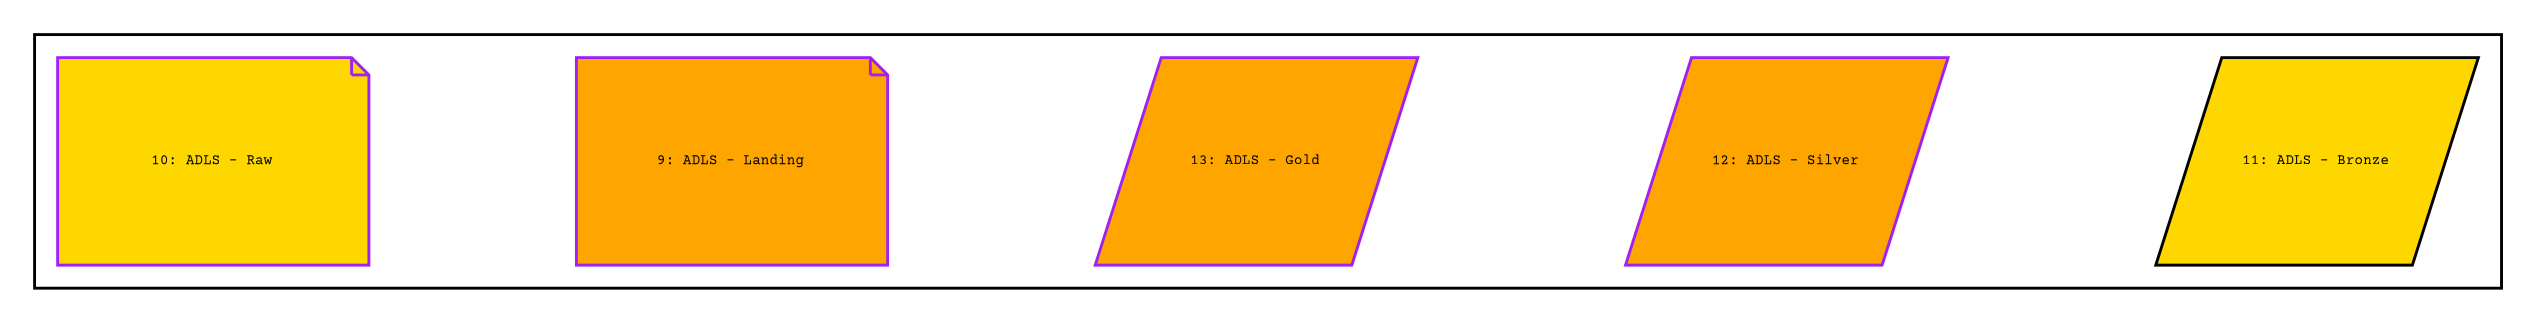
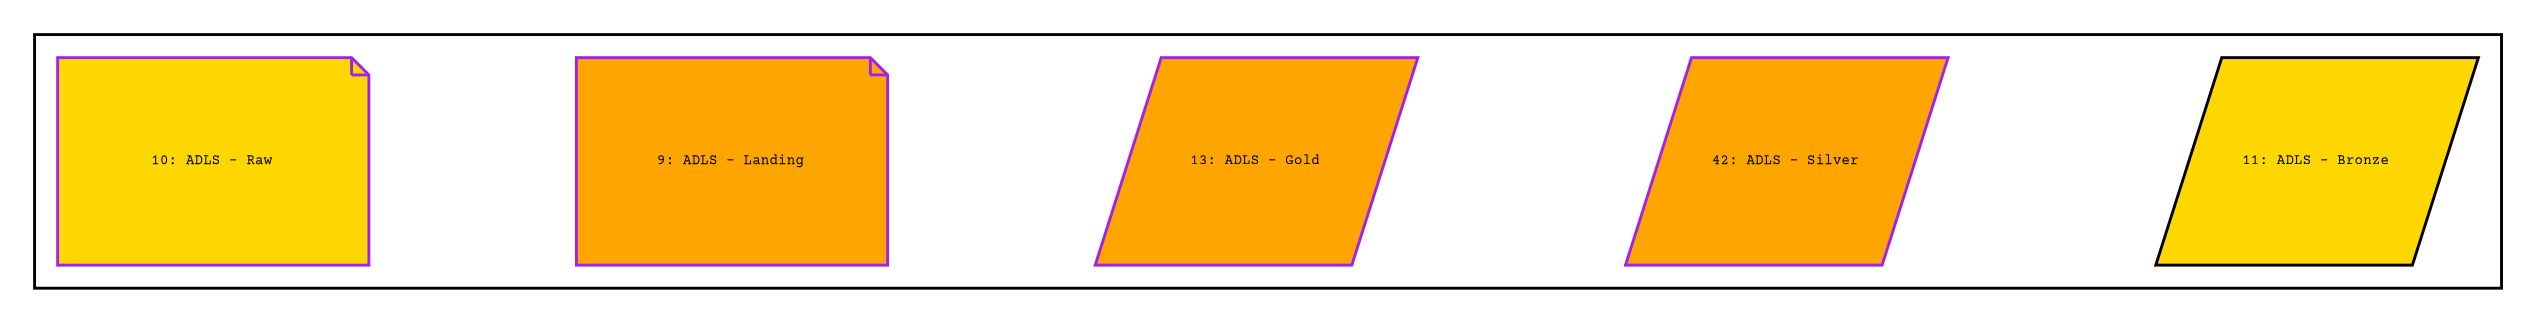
node "12: ADLS - Silver": label "12: ADLS - Silver" -> "42: ADLS - Silver"
